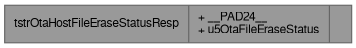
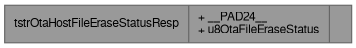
node "tstrOtaHostFileEraseStatusResp": text "+ u5OtaFileEraseStatus" -> "+ u8OtaFileEraseStatus"
